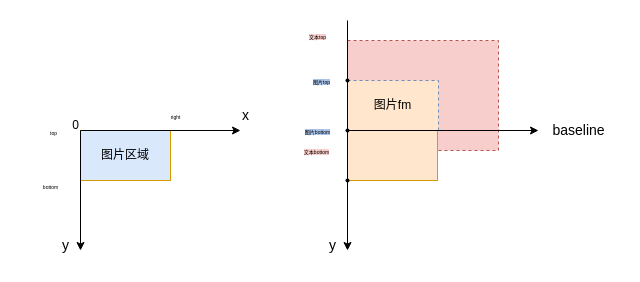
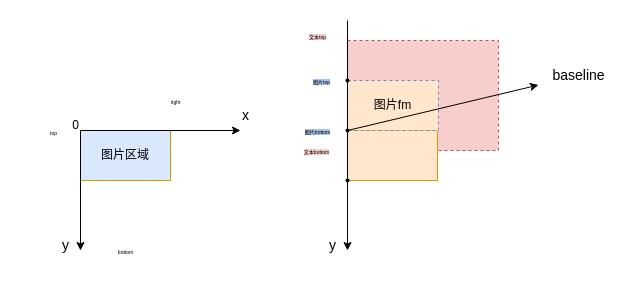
node "right": moved (176, 116) -> (176, 101)
node "baseline": moved (579, 131) -> (579, 76)
node "bottom": moved (51, 186) -> (126, 251)
